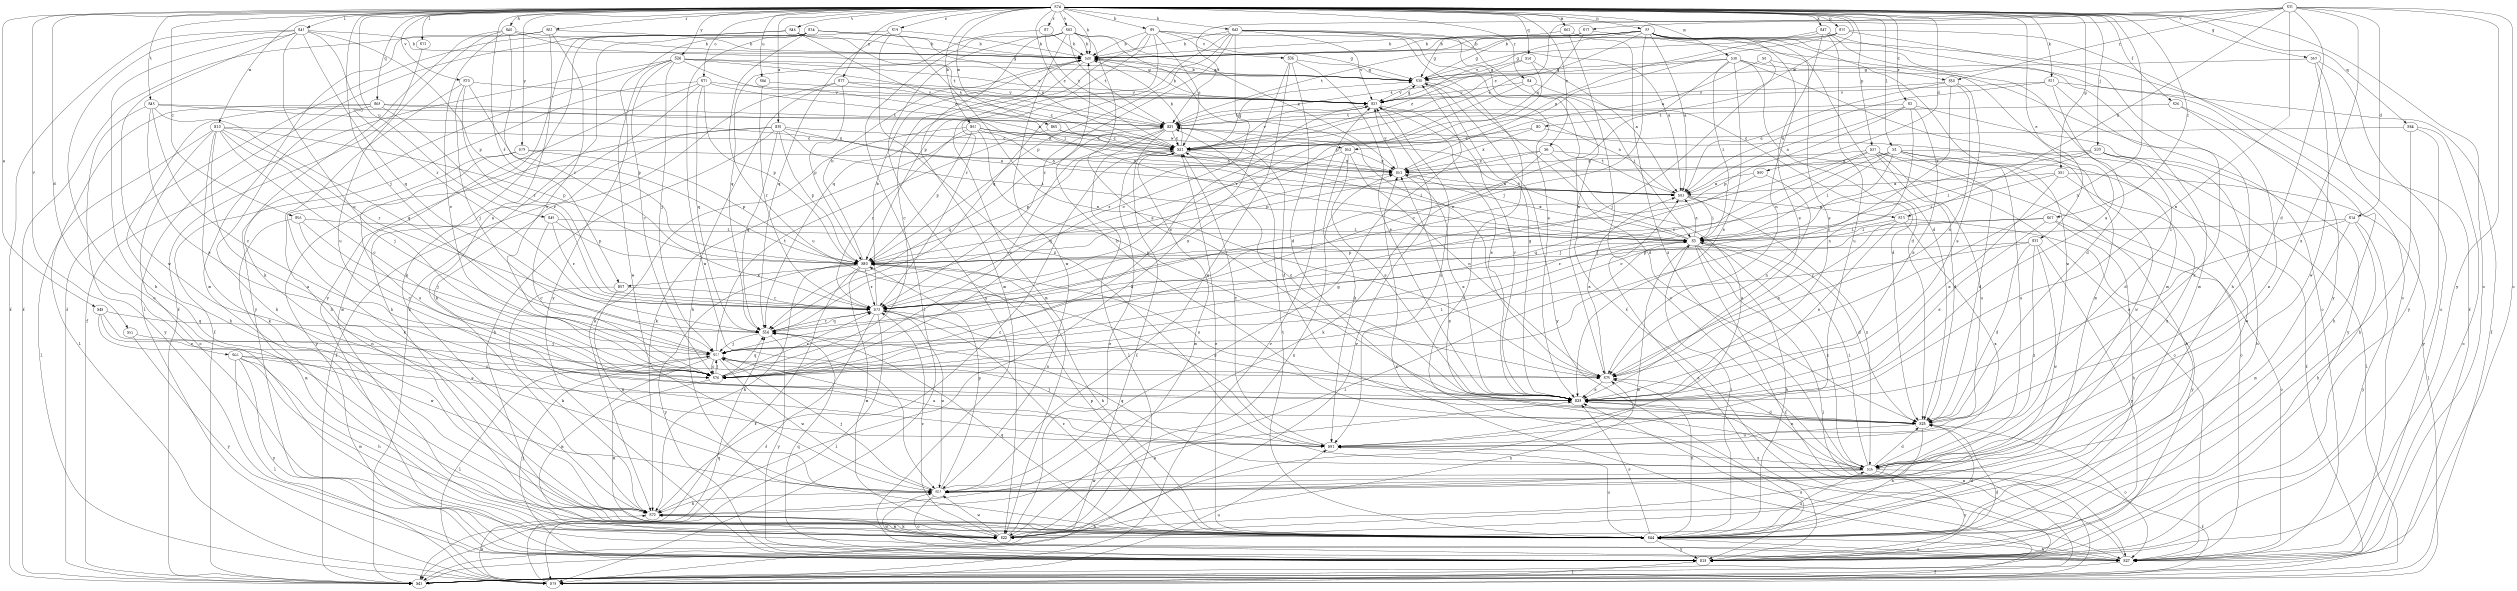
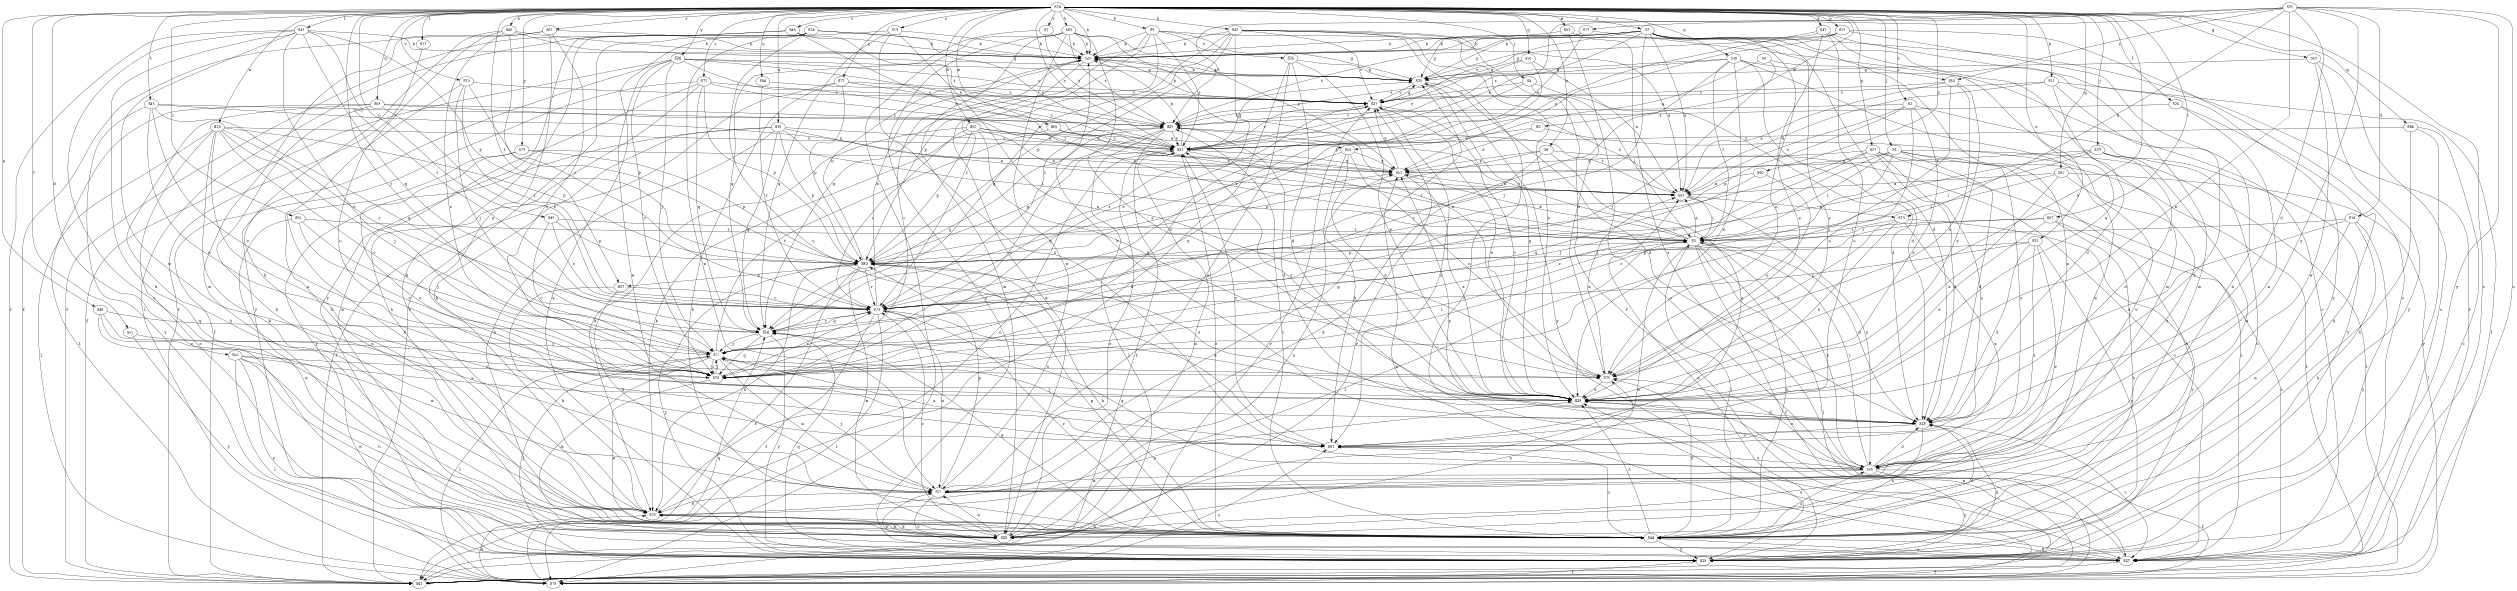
edge "S76" -> "S54": reversed
